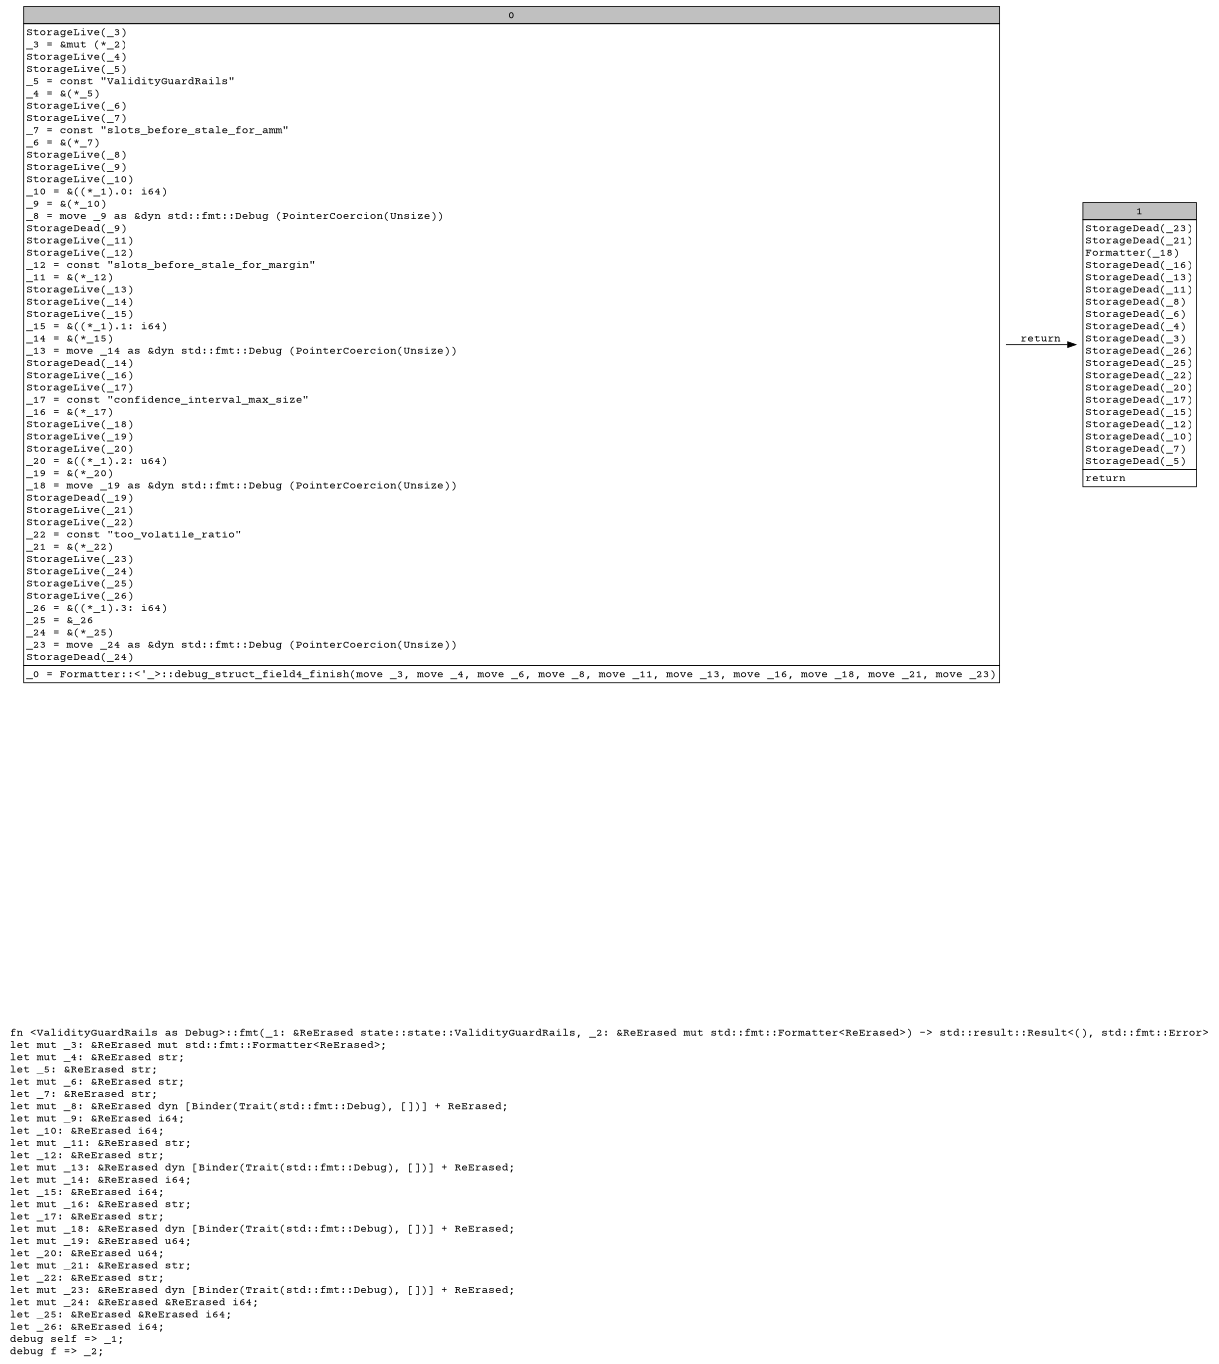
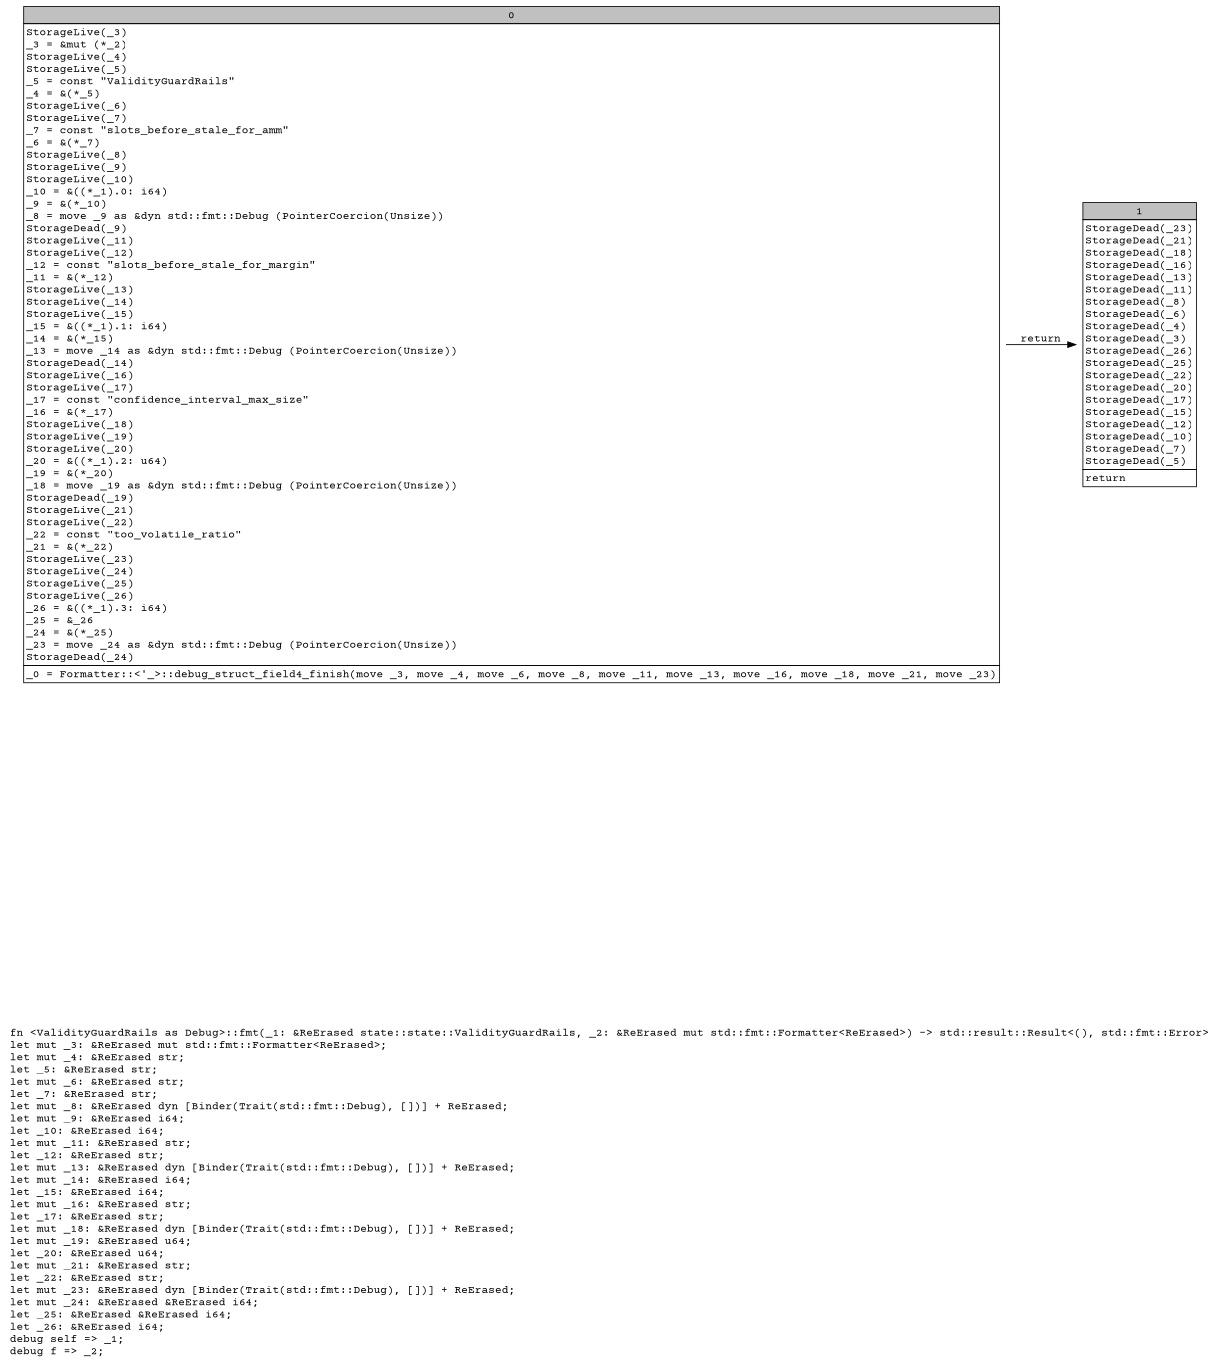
node "1": text "Formatter(_18)" -> "StorageDead(_18)"
